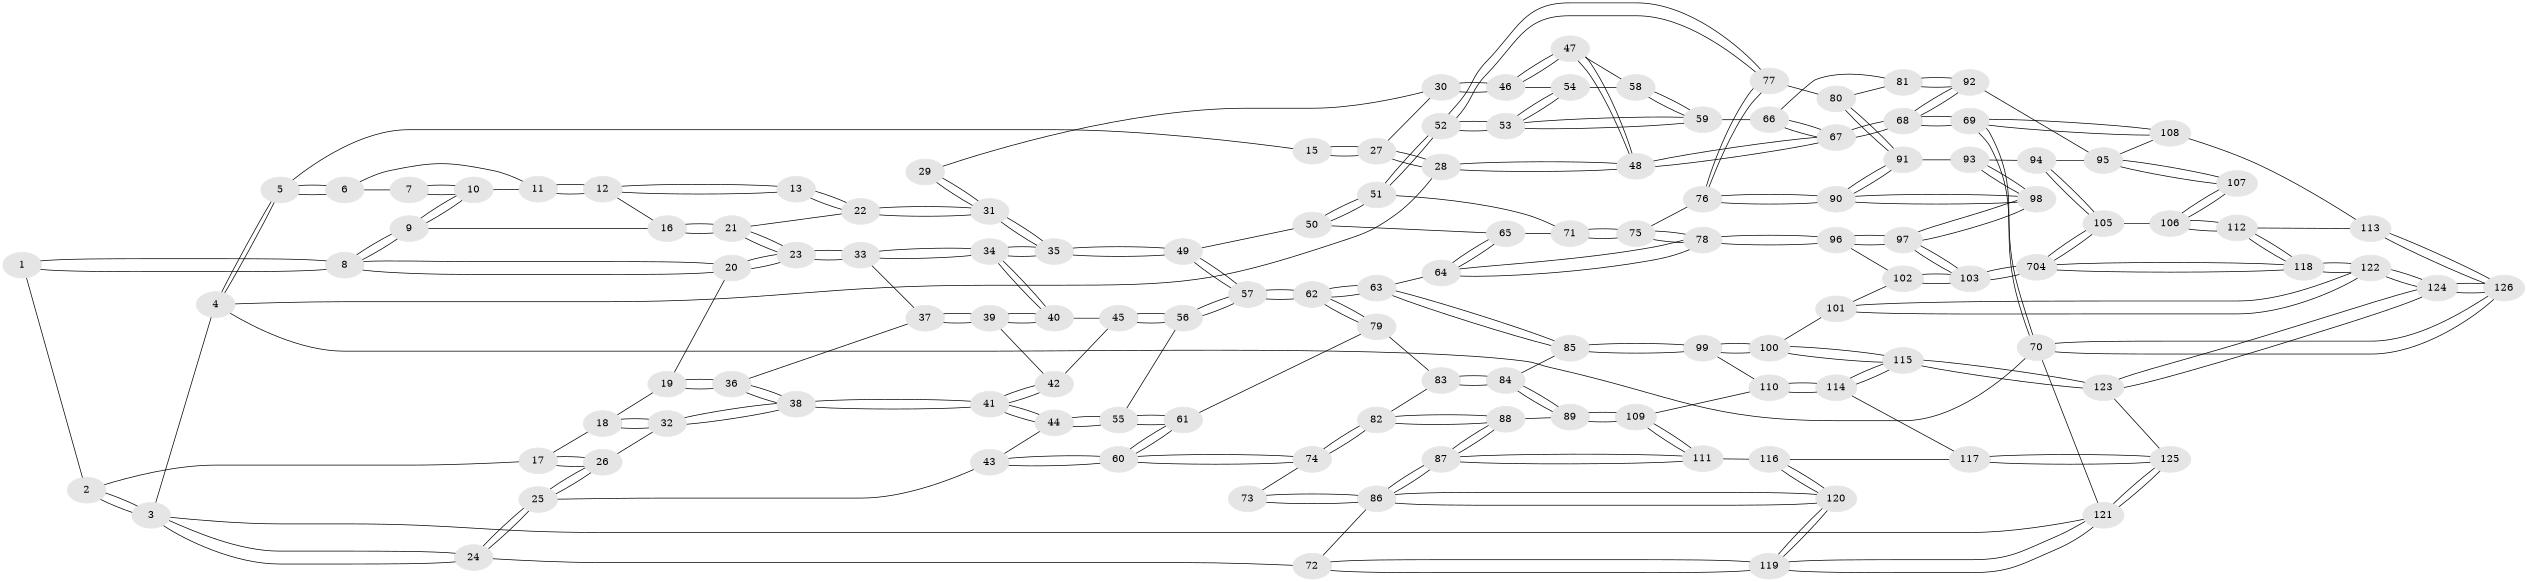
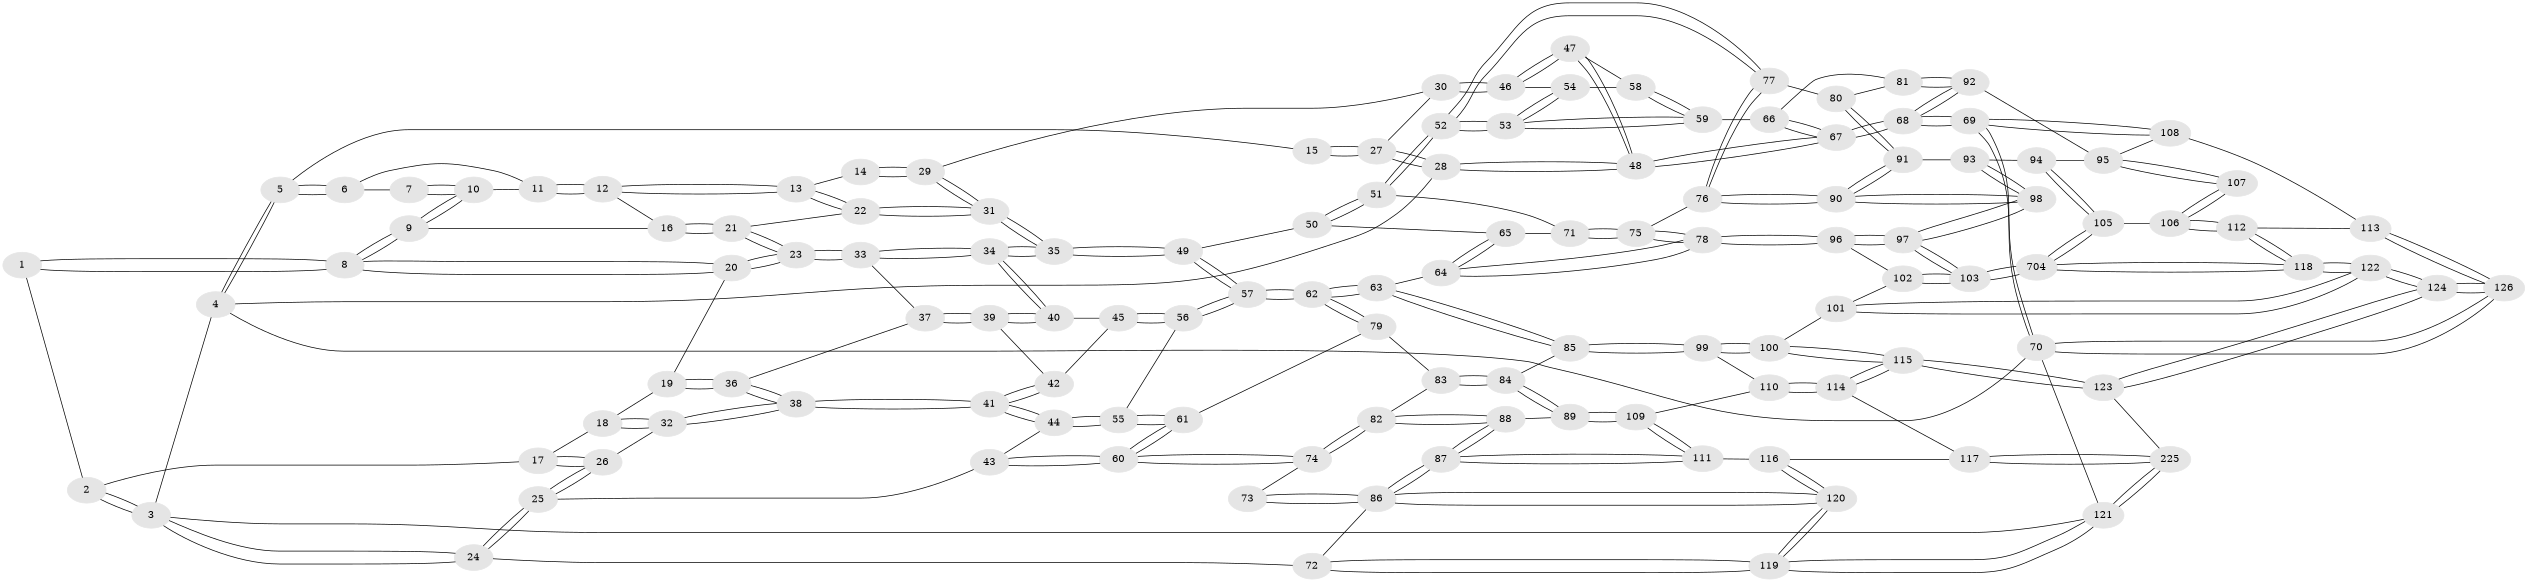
node "14": added
node "125": label "125" -> "225"
